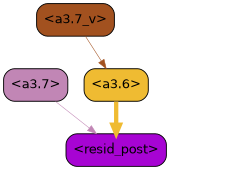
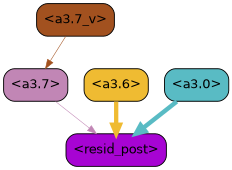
edge "<a3.7_v>" -> "<a3.6>": now "<a3.7_v>" -> "<a3.7>"
node "<a3.0>": added
